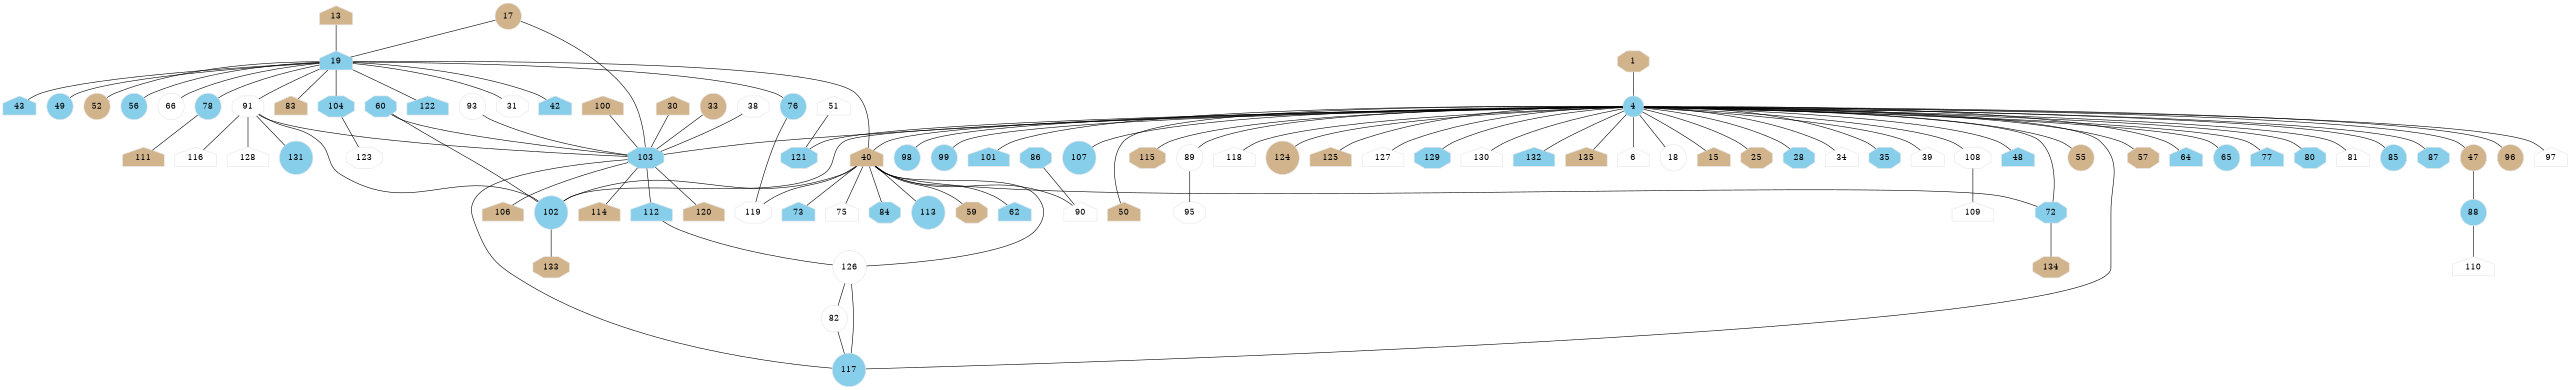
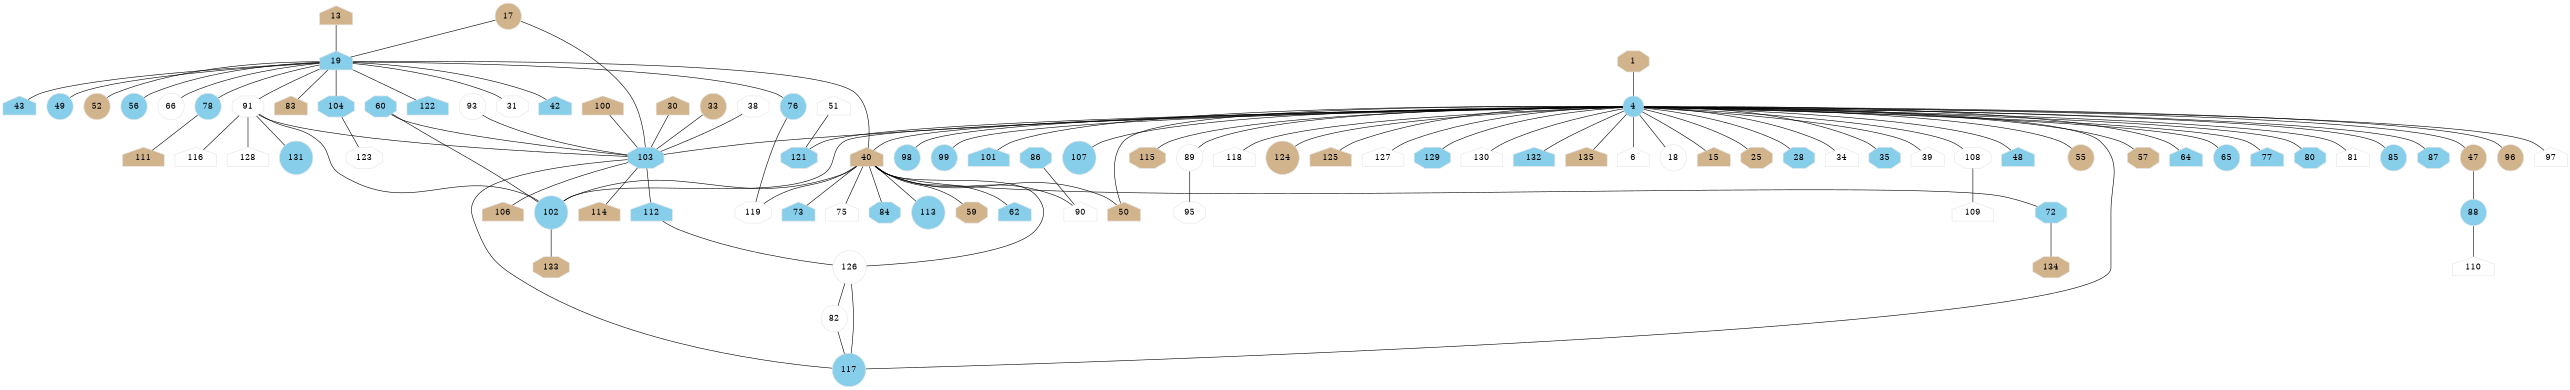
edge "4" -- "72": removed
edge "40" -- "50": added
node "120": removed
